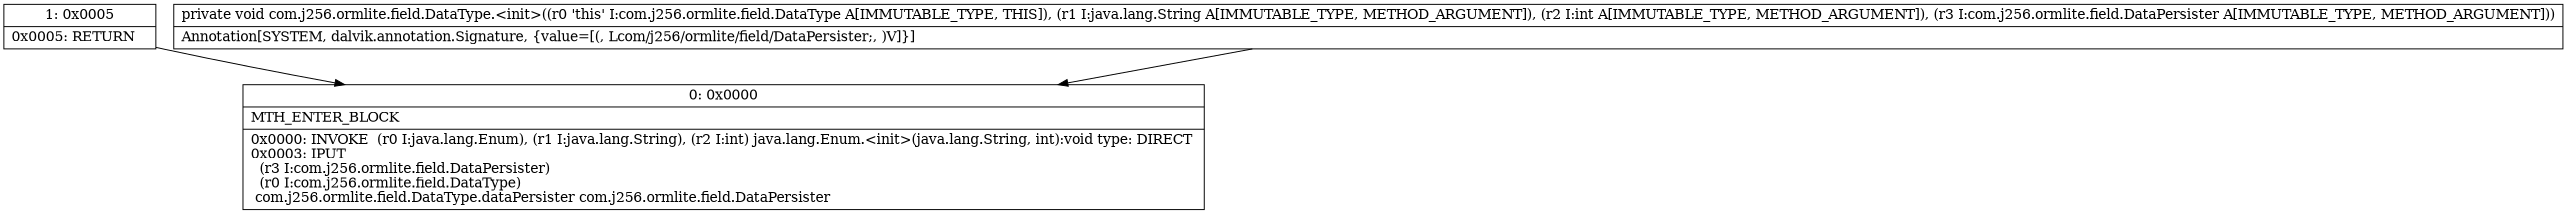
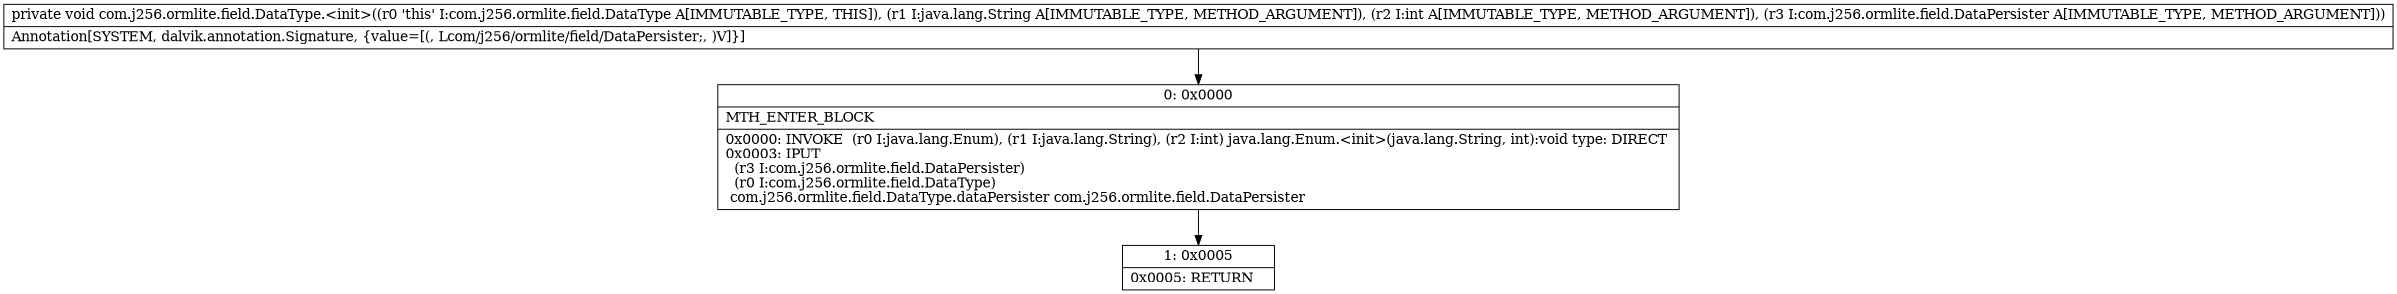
edge "1: 0x0005" -> "0: 0x0000": reversed
